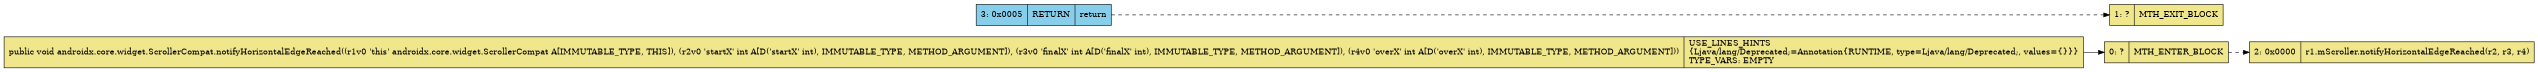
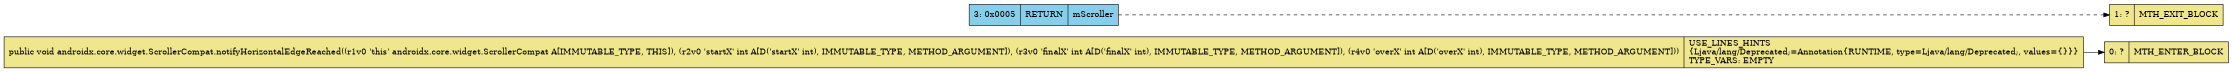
node "3: 0x0005": text "return" -> "mScroller"
node "2: 0x0000": removed
